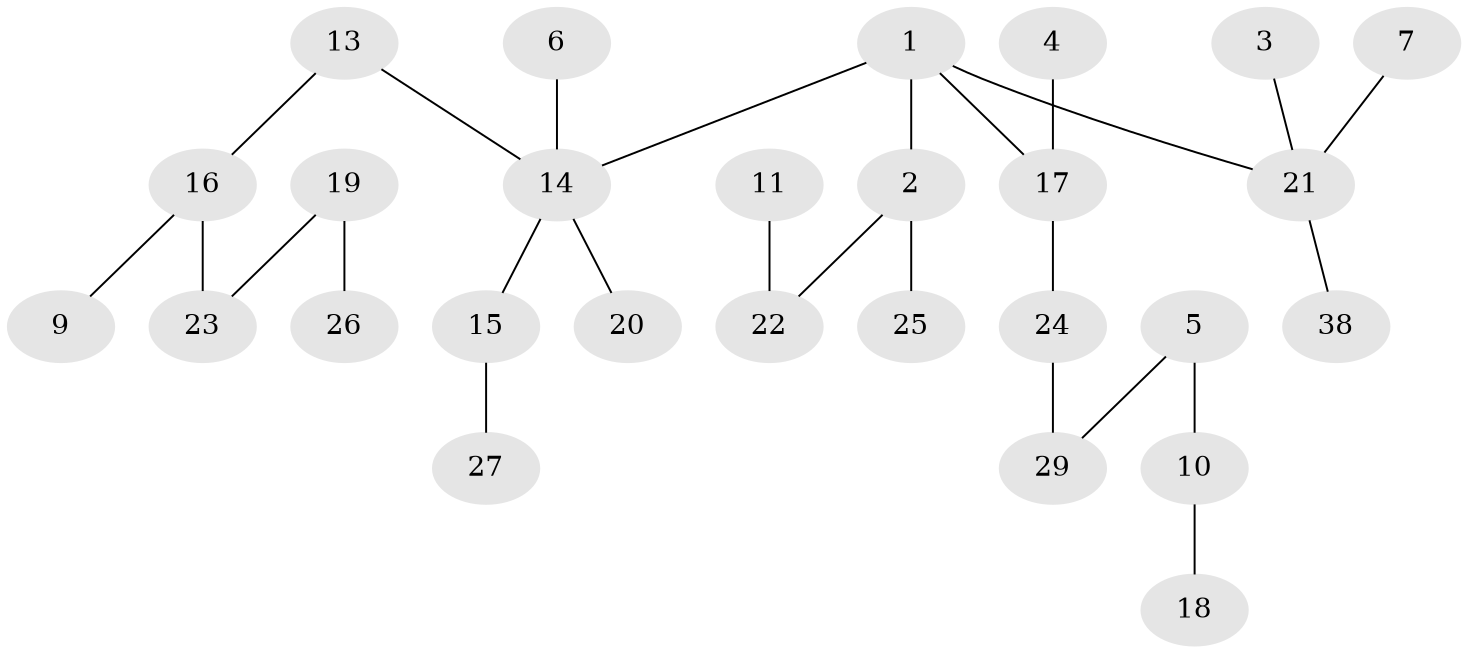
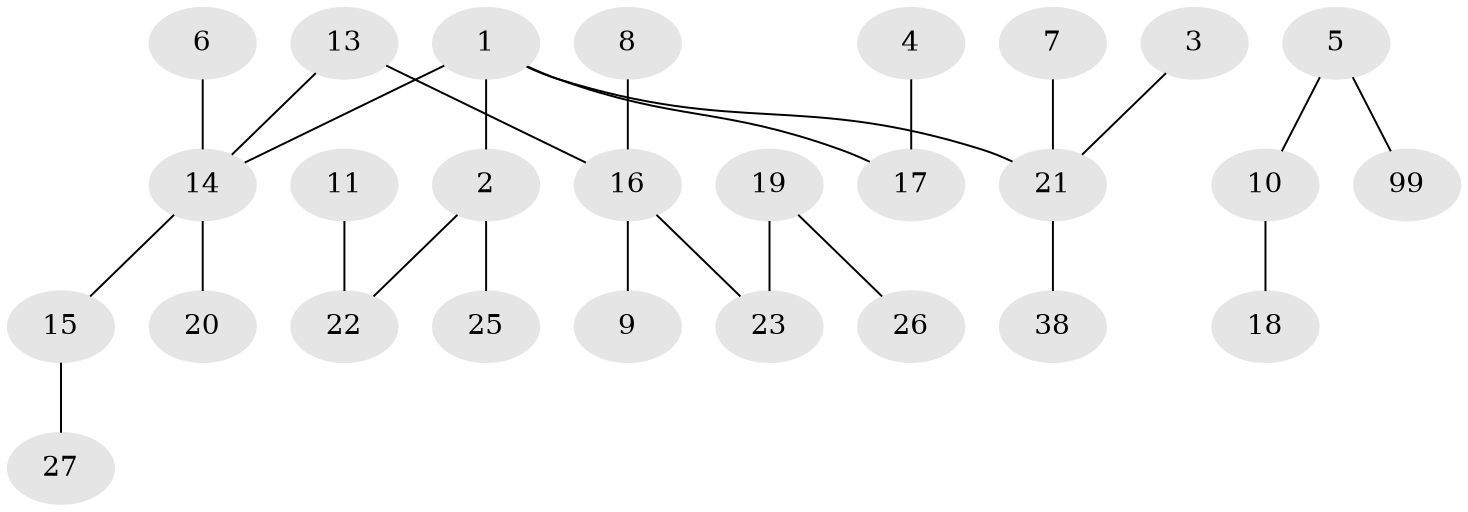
node "8": added
node "24": removed
node "29": label "29" -> "99"
